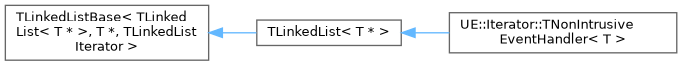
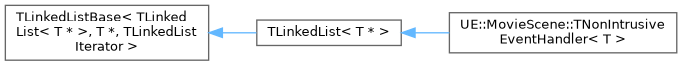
node "UE::Iterator::TNonIntrusive EventHandler< T >": label "UE::Iterator::TNonIntrusive EventHandler< T >" -> "UE::MovieScene::TNonIntrusive EventHandler< T >"
